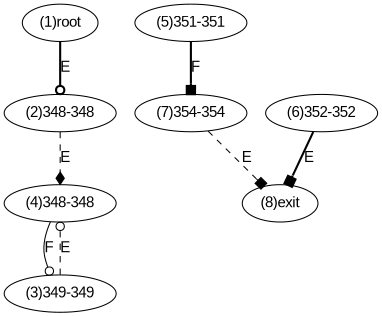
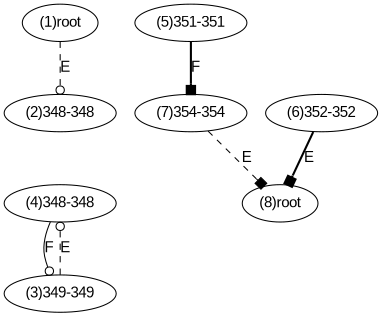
edge "(1)root" -> "(2)348-348": style bold -> dashed
edge "(2)348-348" -> "(4)348-348": removed, label "E"
node "(8)exit": label "(8)exit" -> "(8)root"
